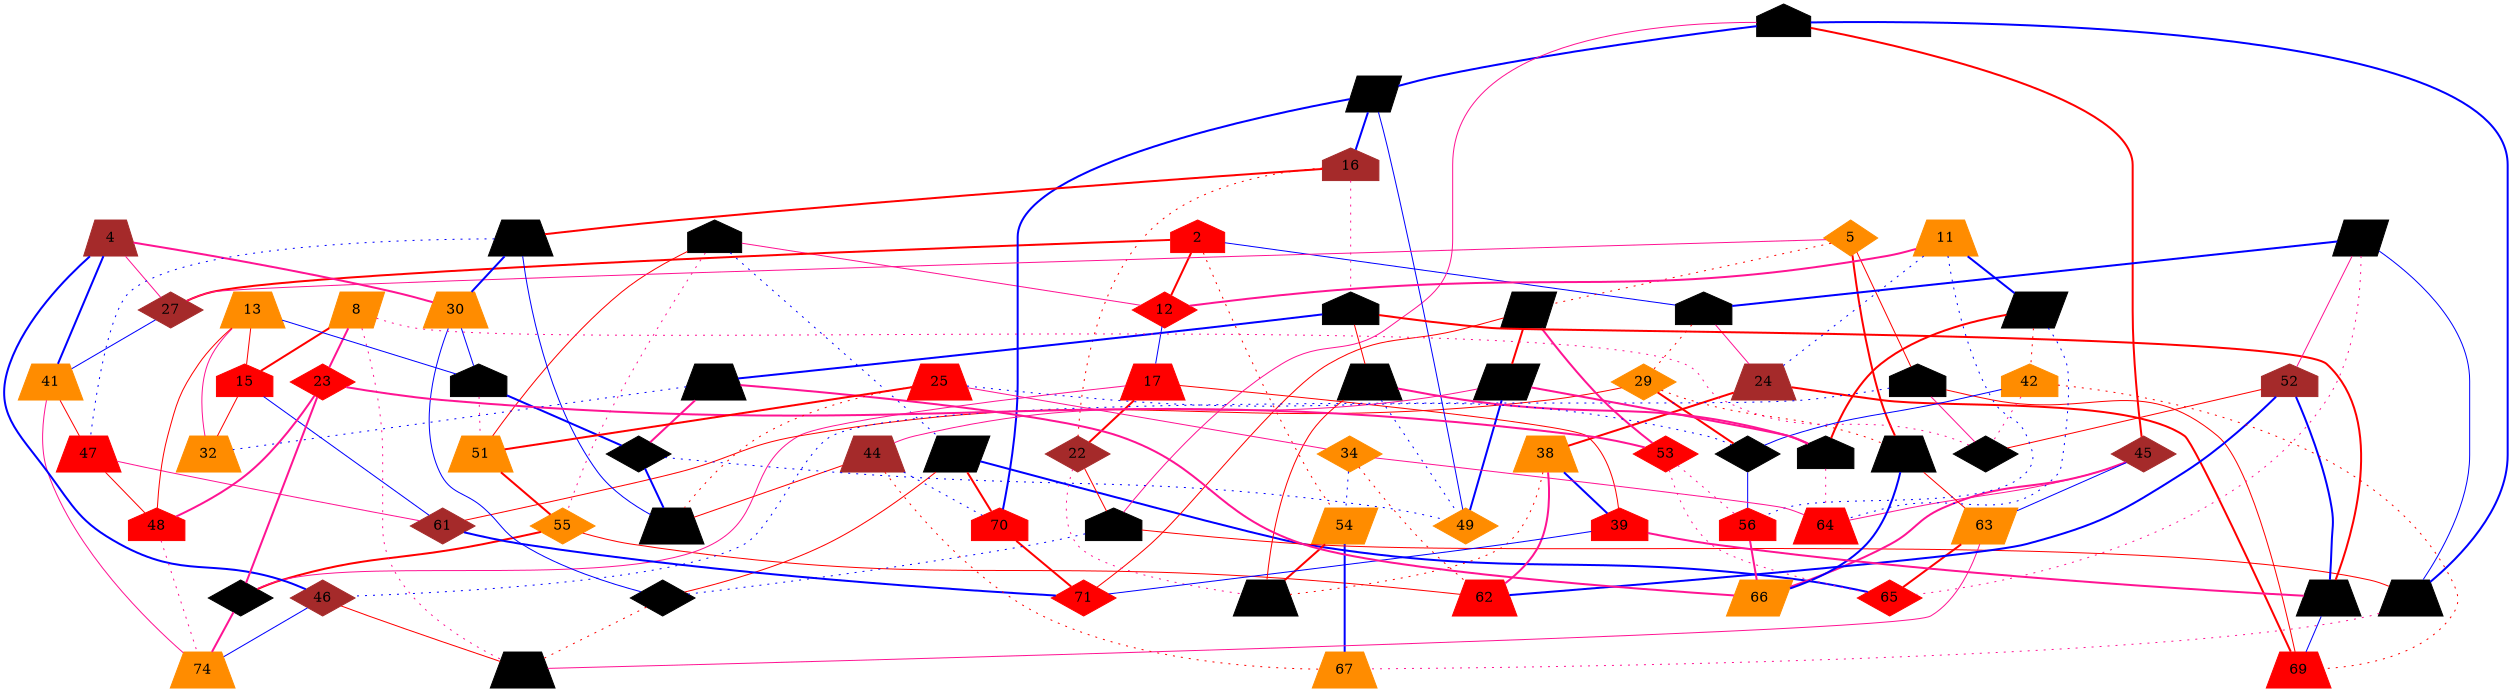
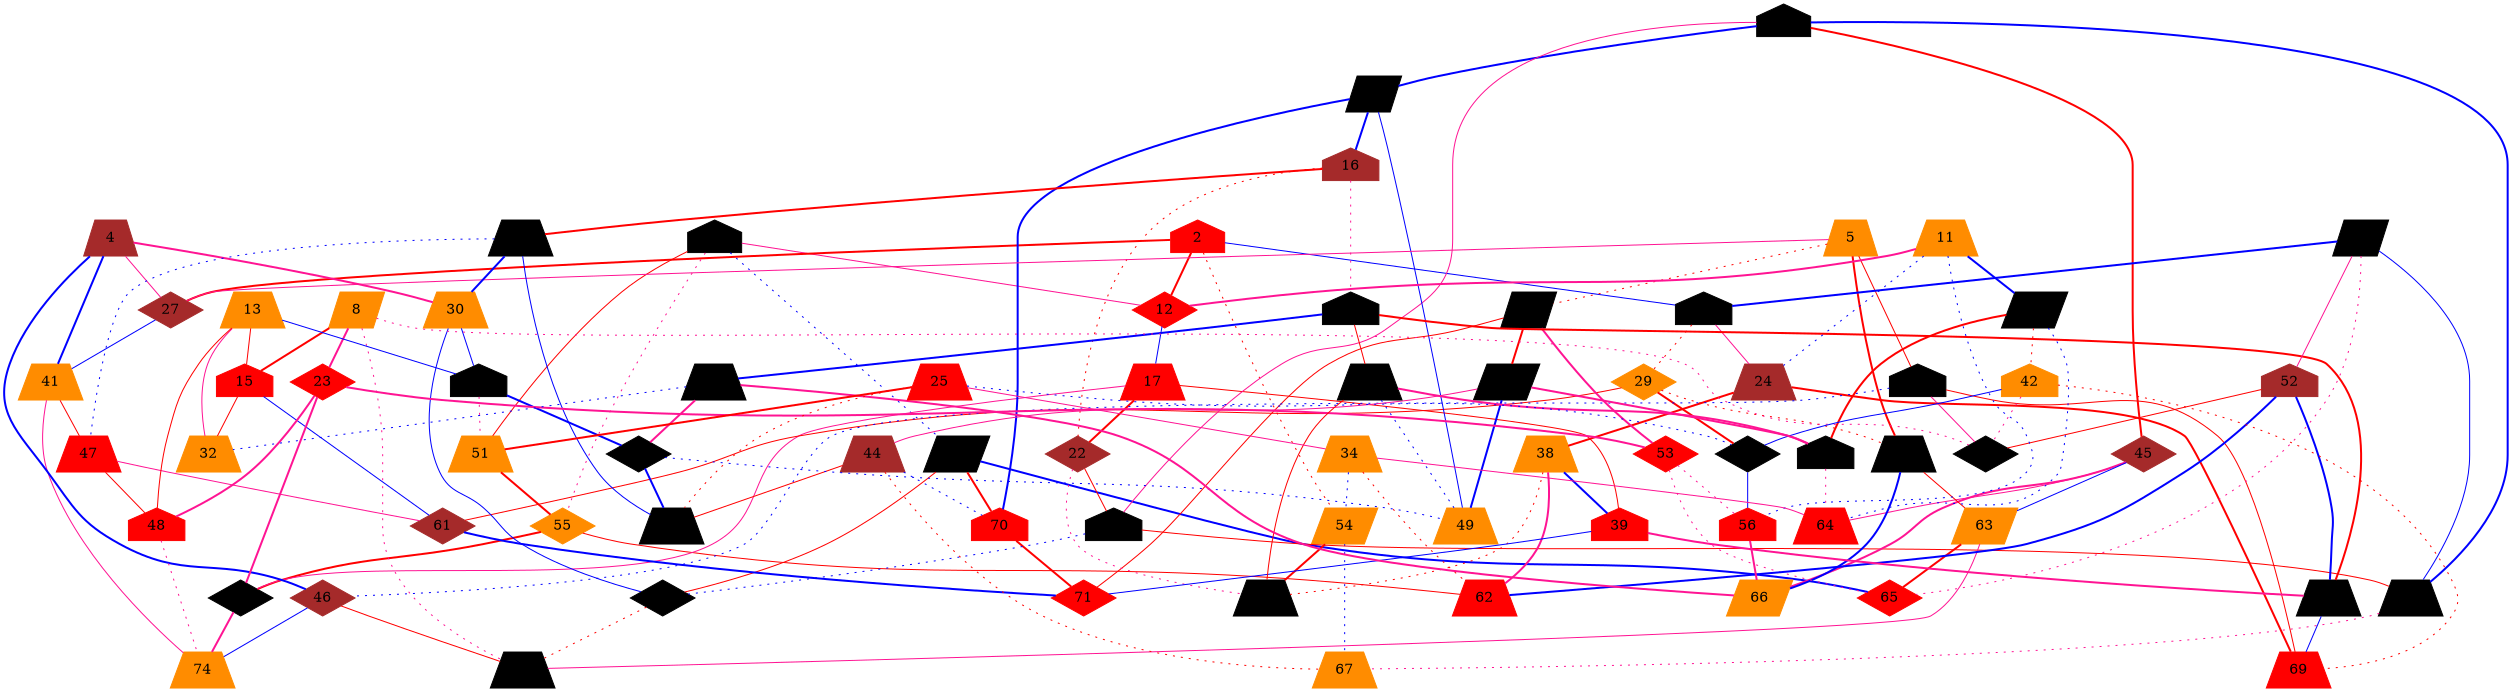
node "5": shape diamond -> trapezium
node "34": shape diamond -> trapezium
node "49": shape diamond -> trapezium
edge "54" -- "67": style bold -> dotted
